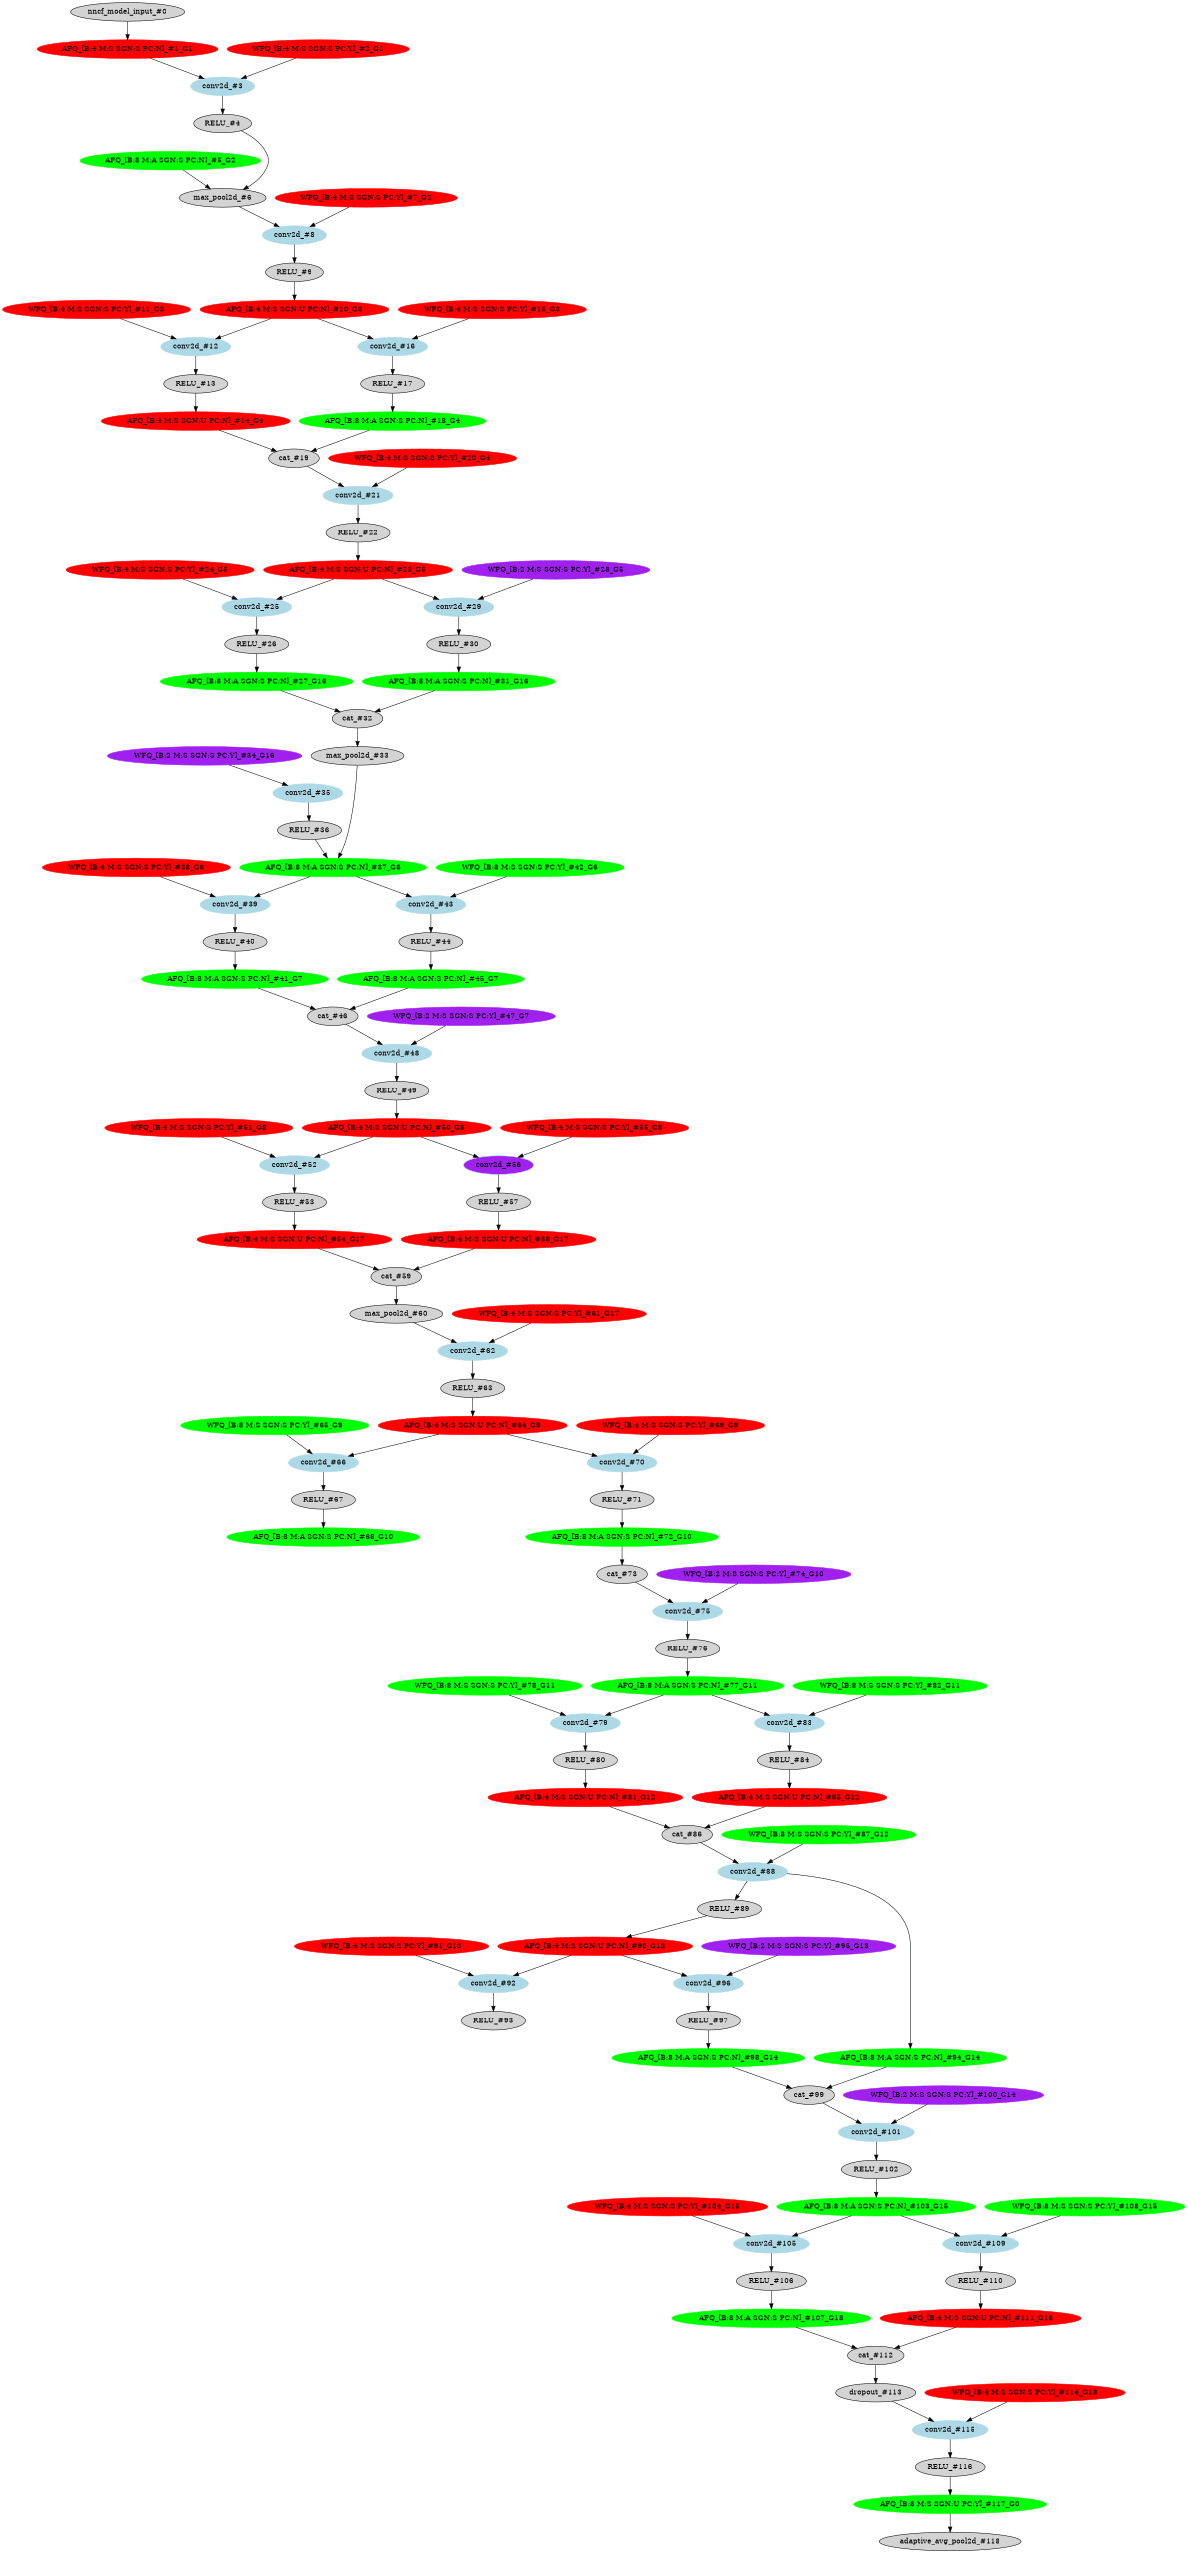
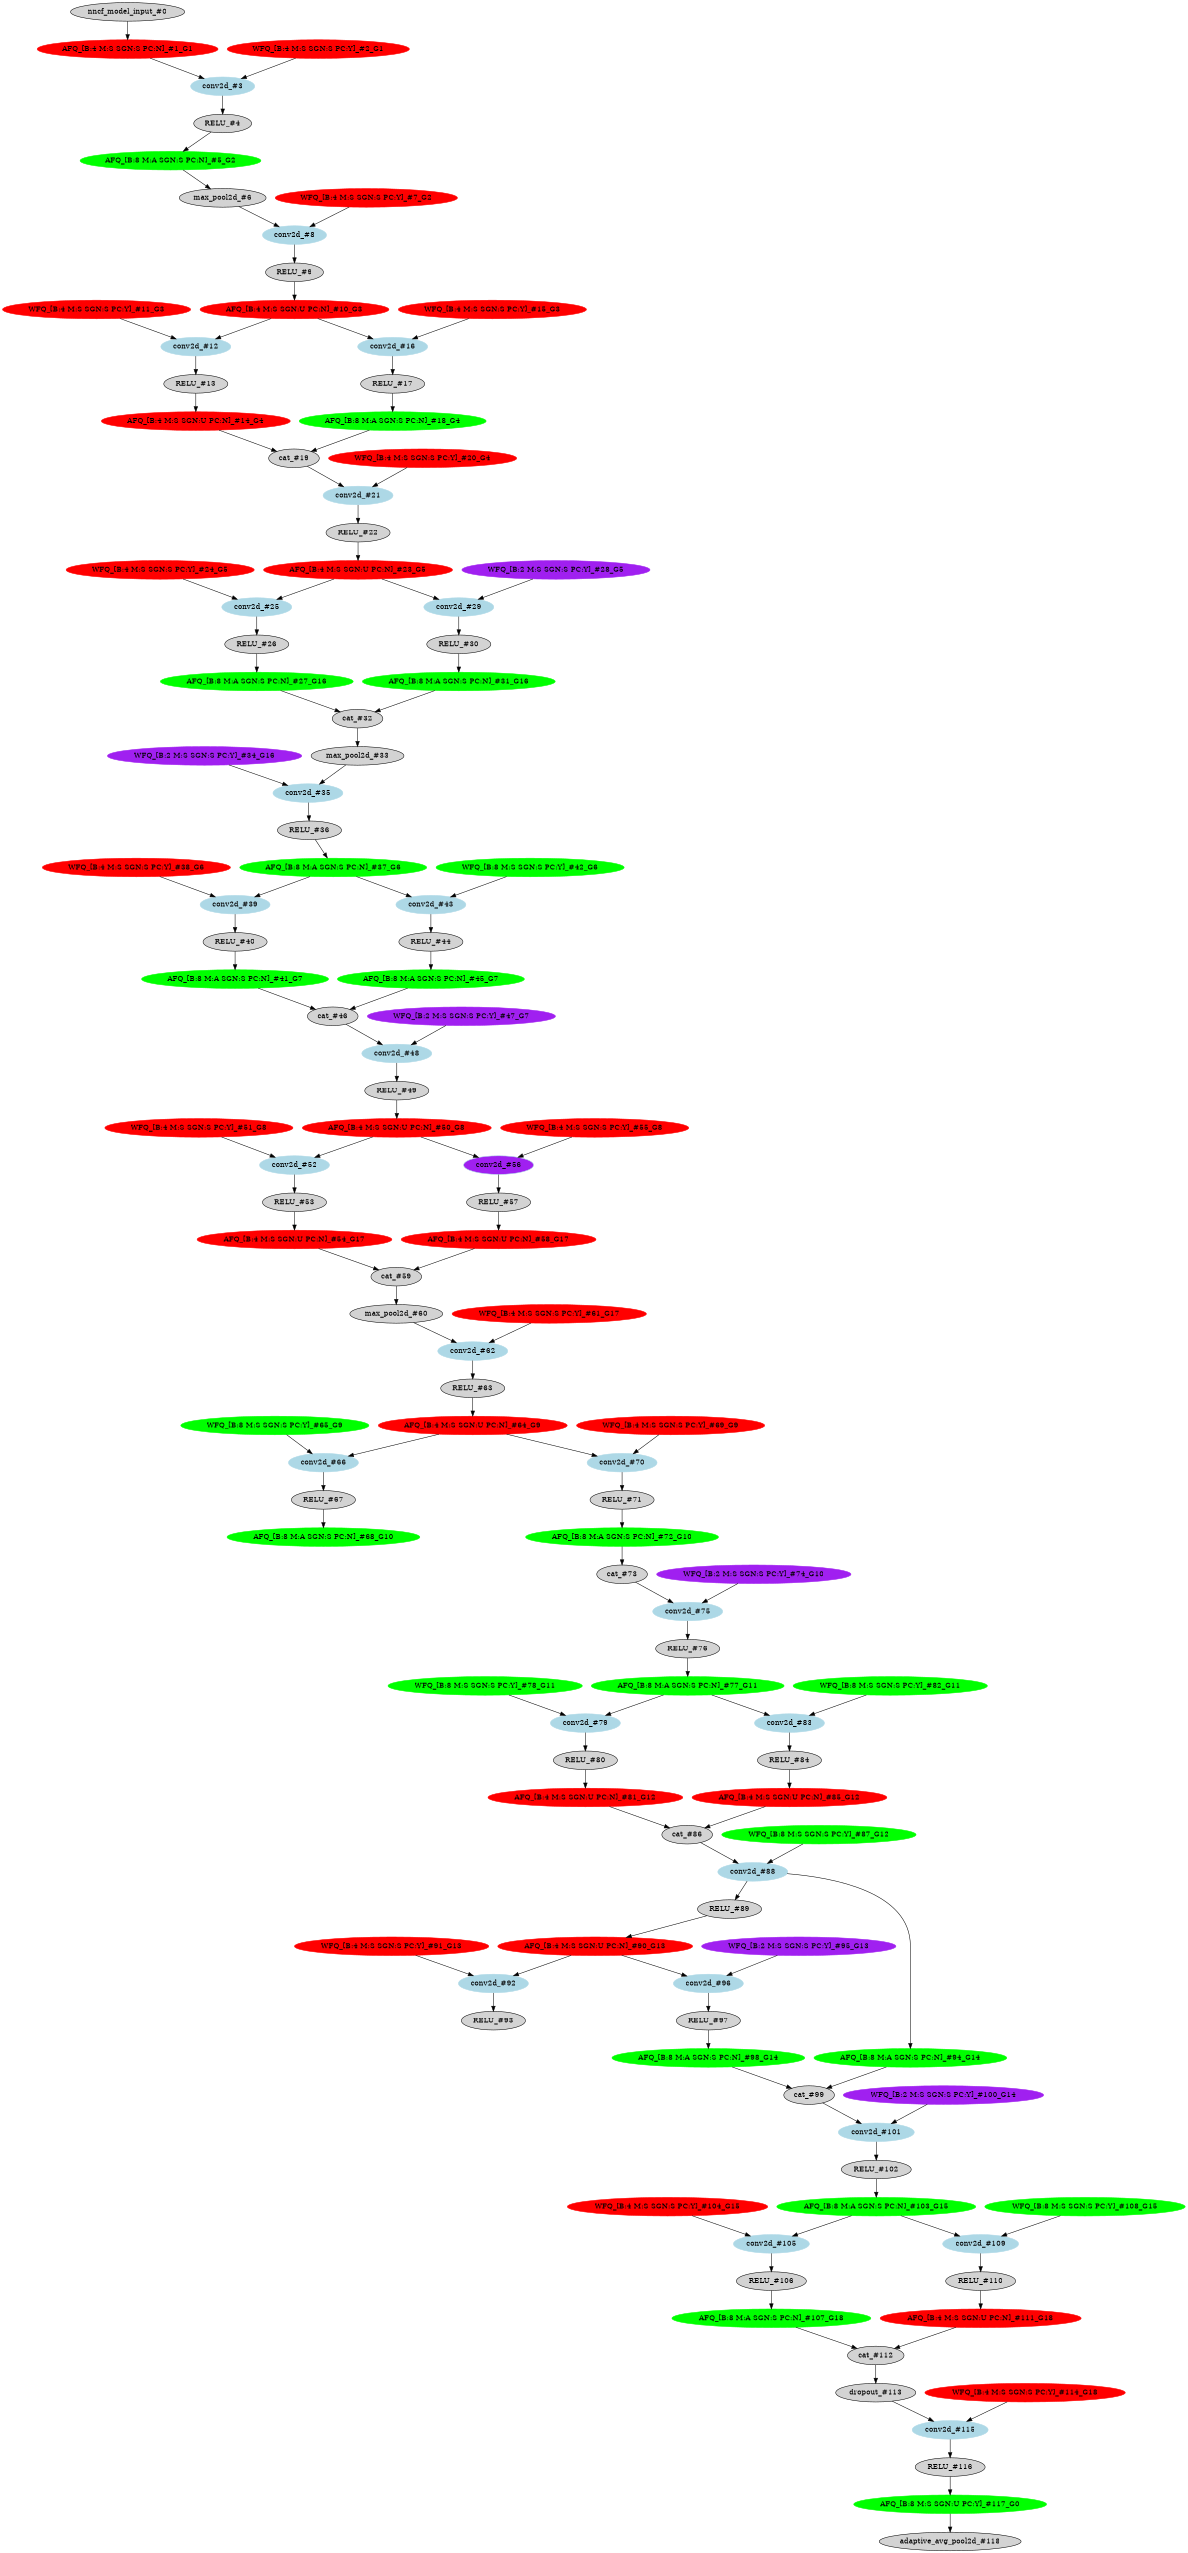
edge "RELU_#4" -> "max_pool2d_#6": now "RELU_#4" -> "AFQ_[B:8 M:A SGN:S PC:N]_#5_G2"
edge "max_pool2d_#33" -> "AFQ_[B:8 M:A SGN:S PC:N]_#37_G6": now "max_pool2d_#33" -> "conv2d_#35"
